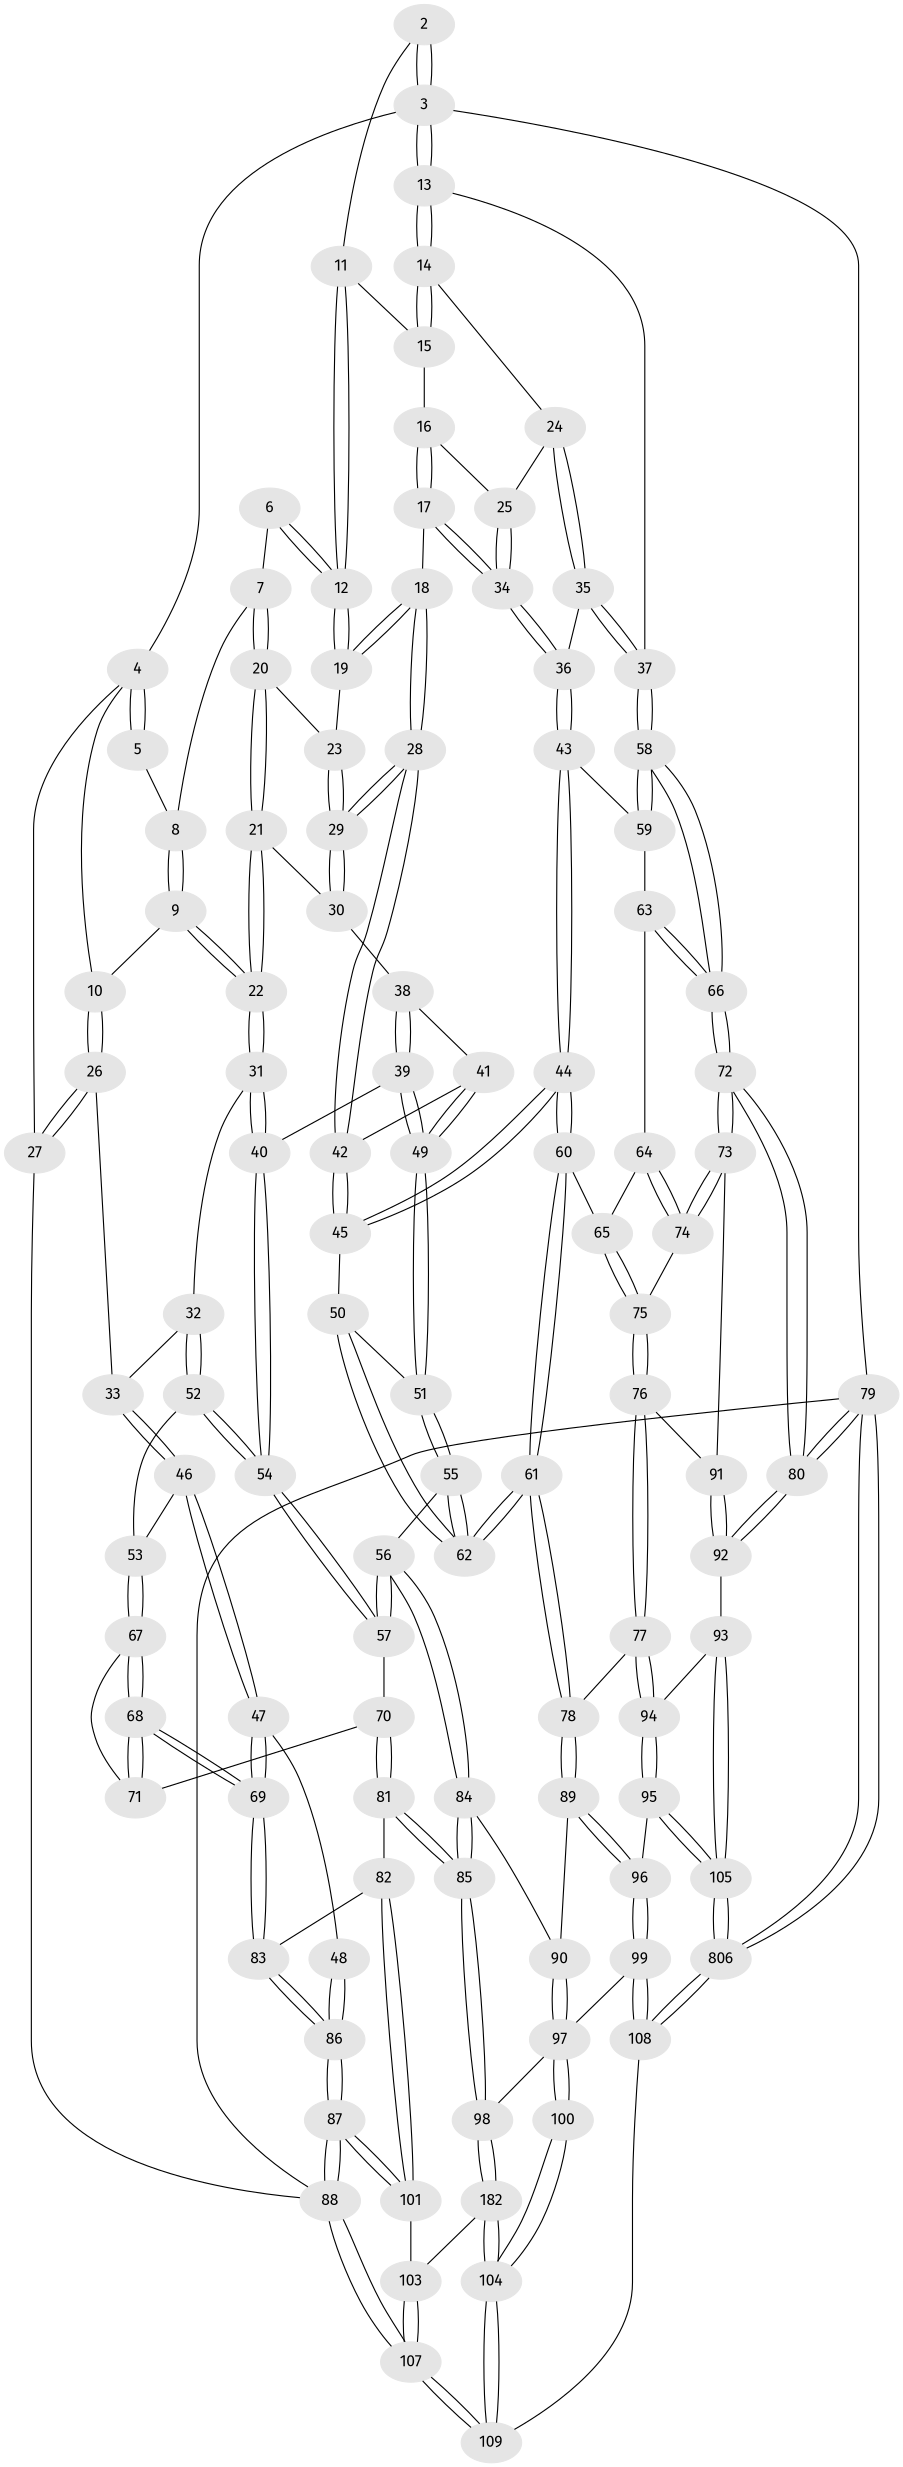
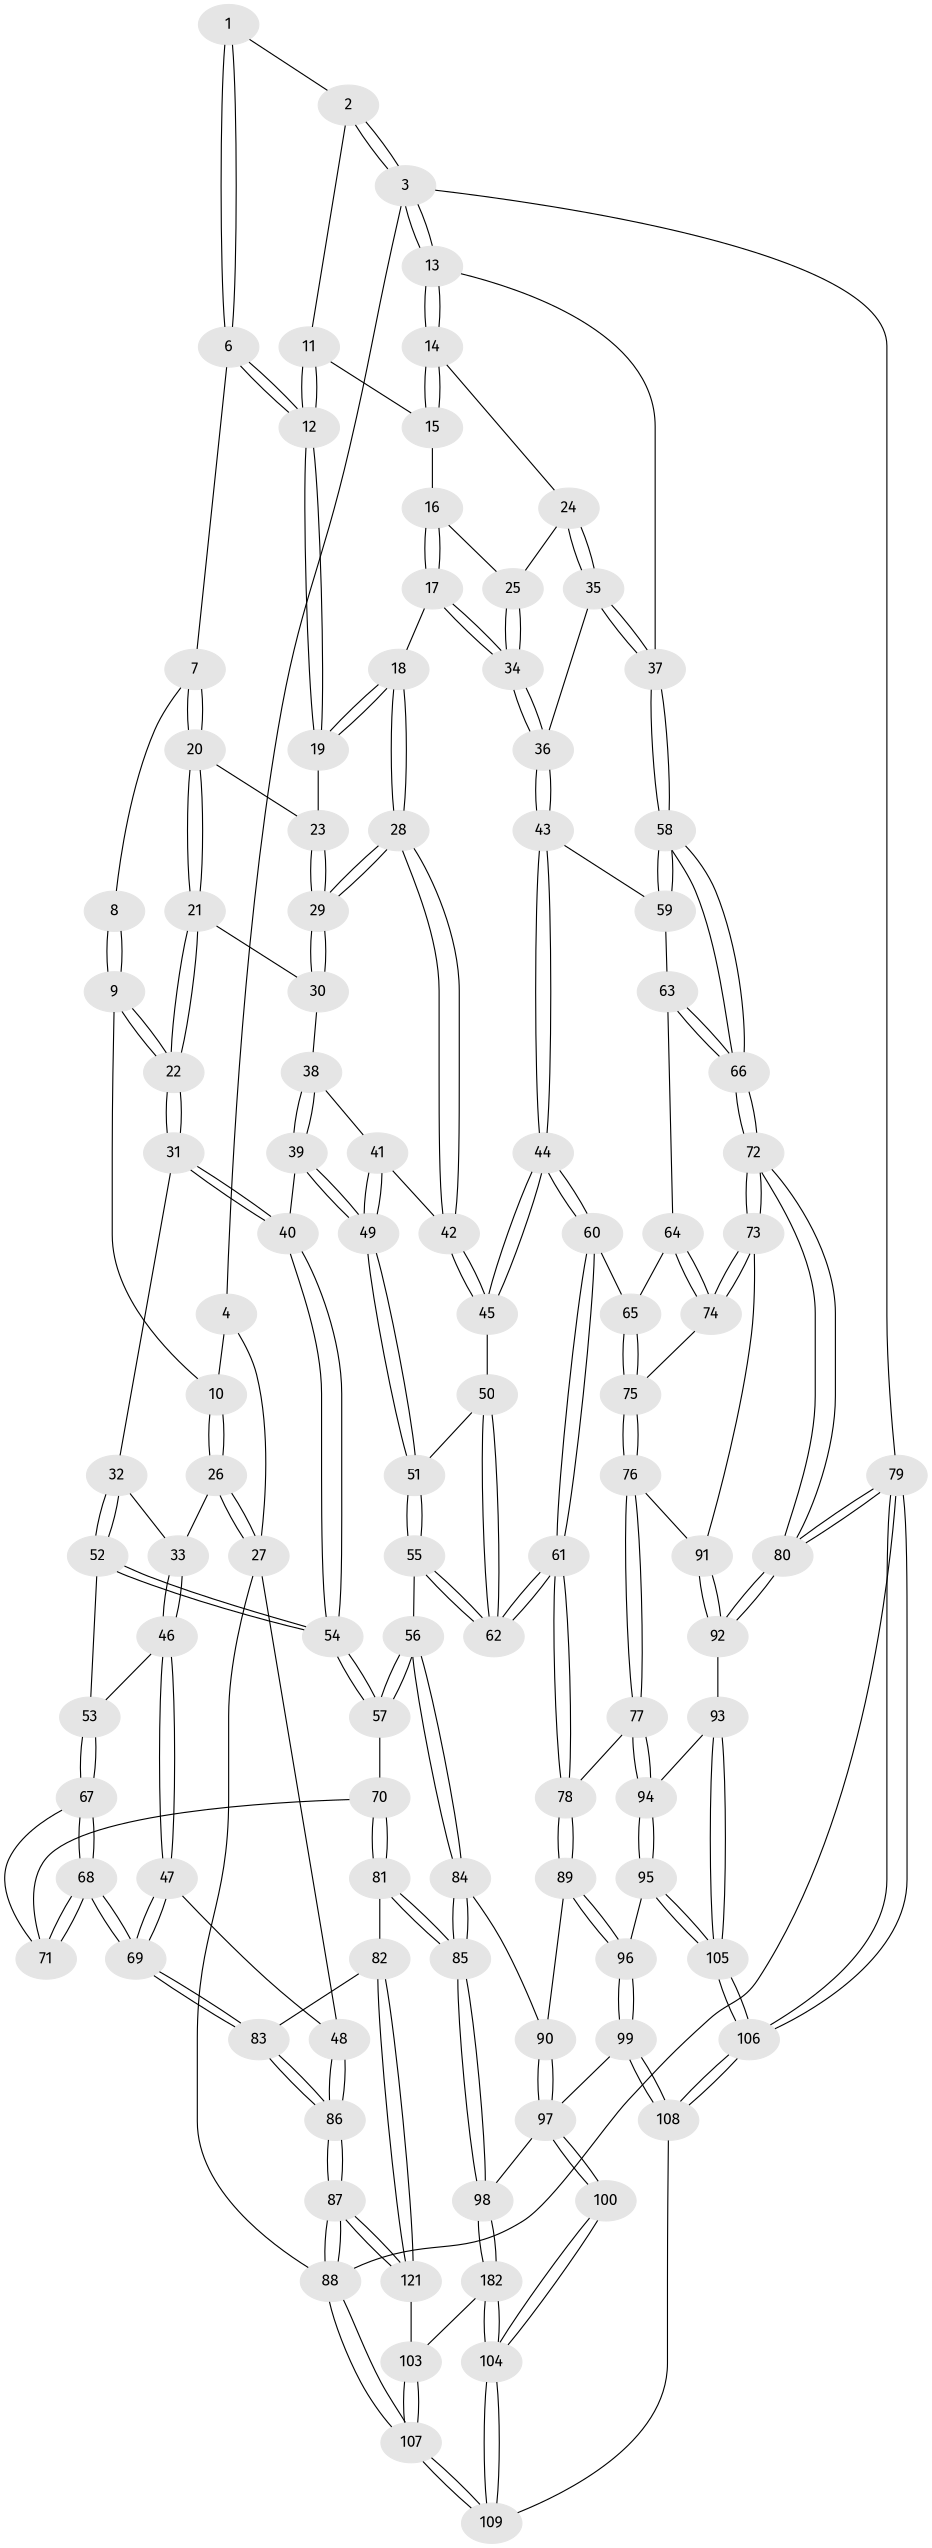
node "1": added
node "5": removed
edge "27" -- "48": added
node "806": label "806" -> "106"
node "101": label "101" -> "121"
